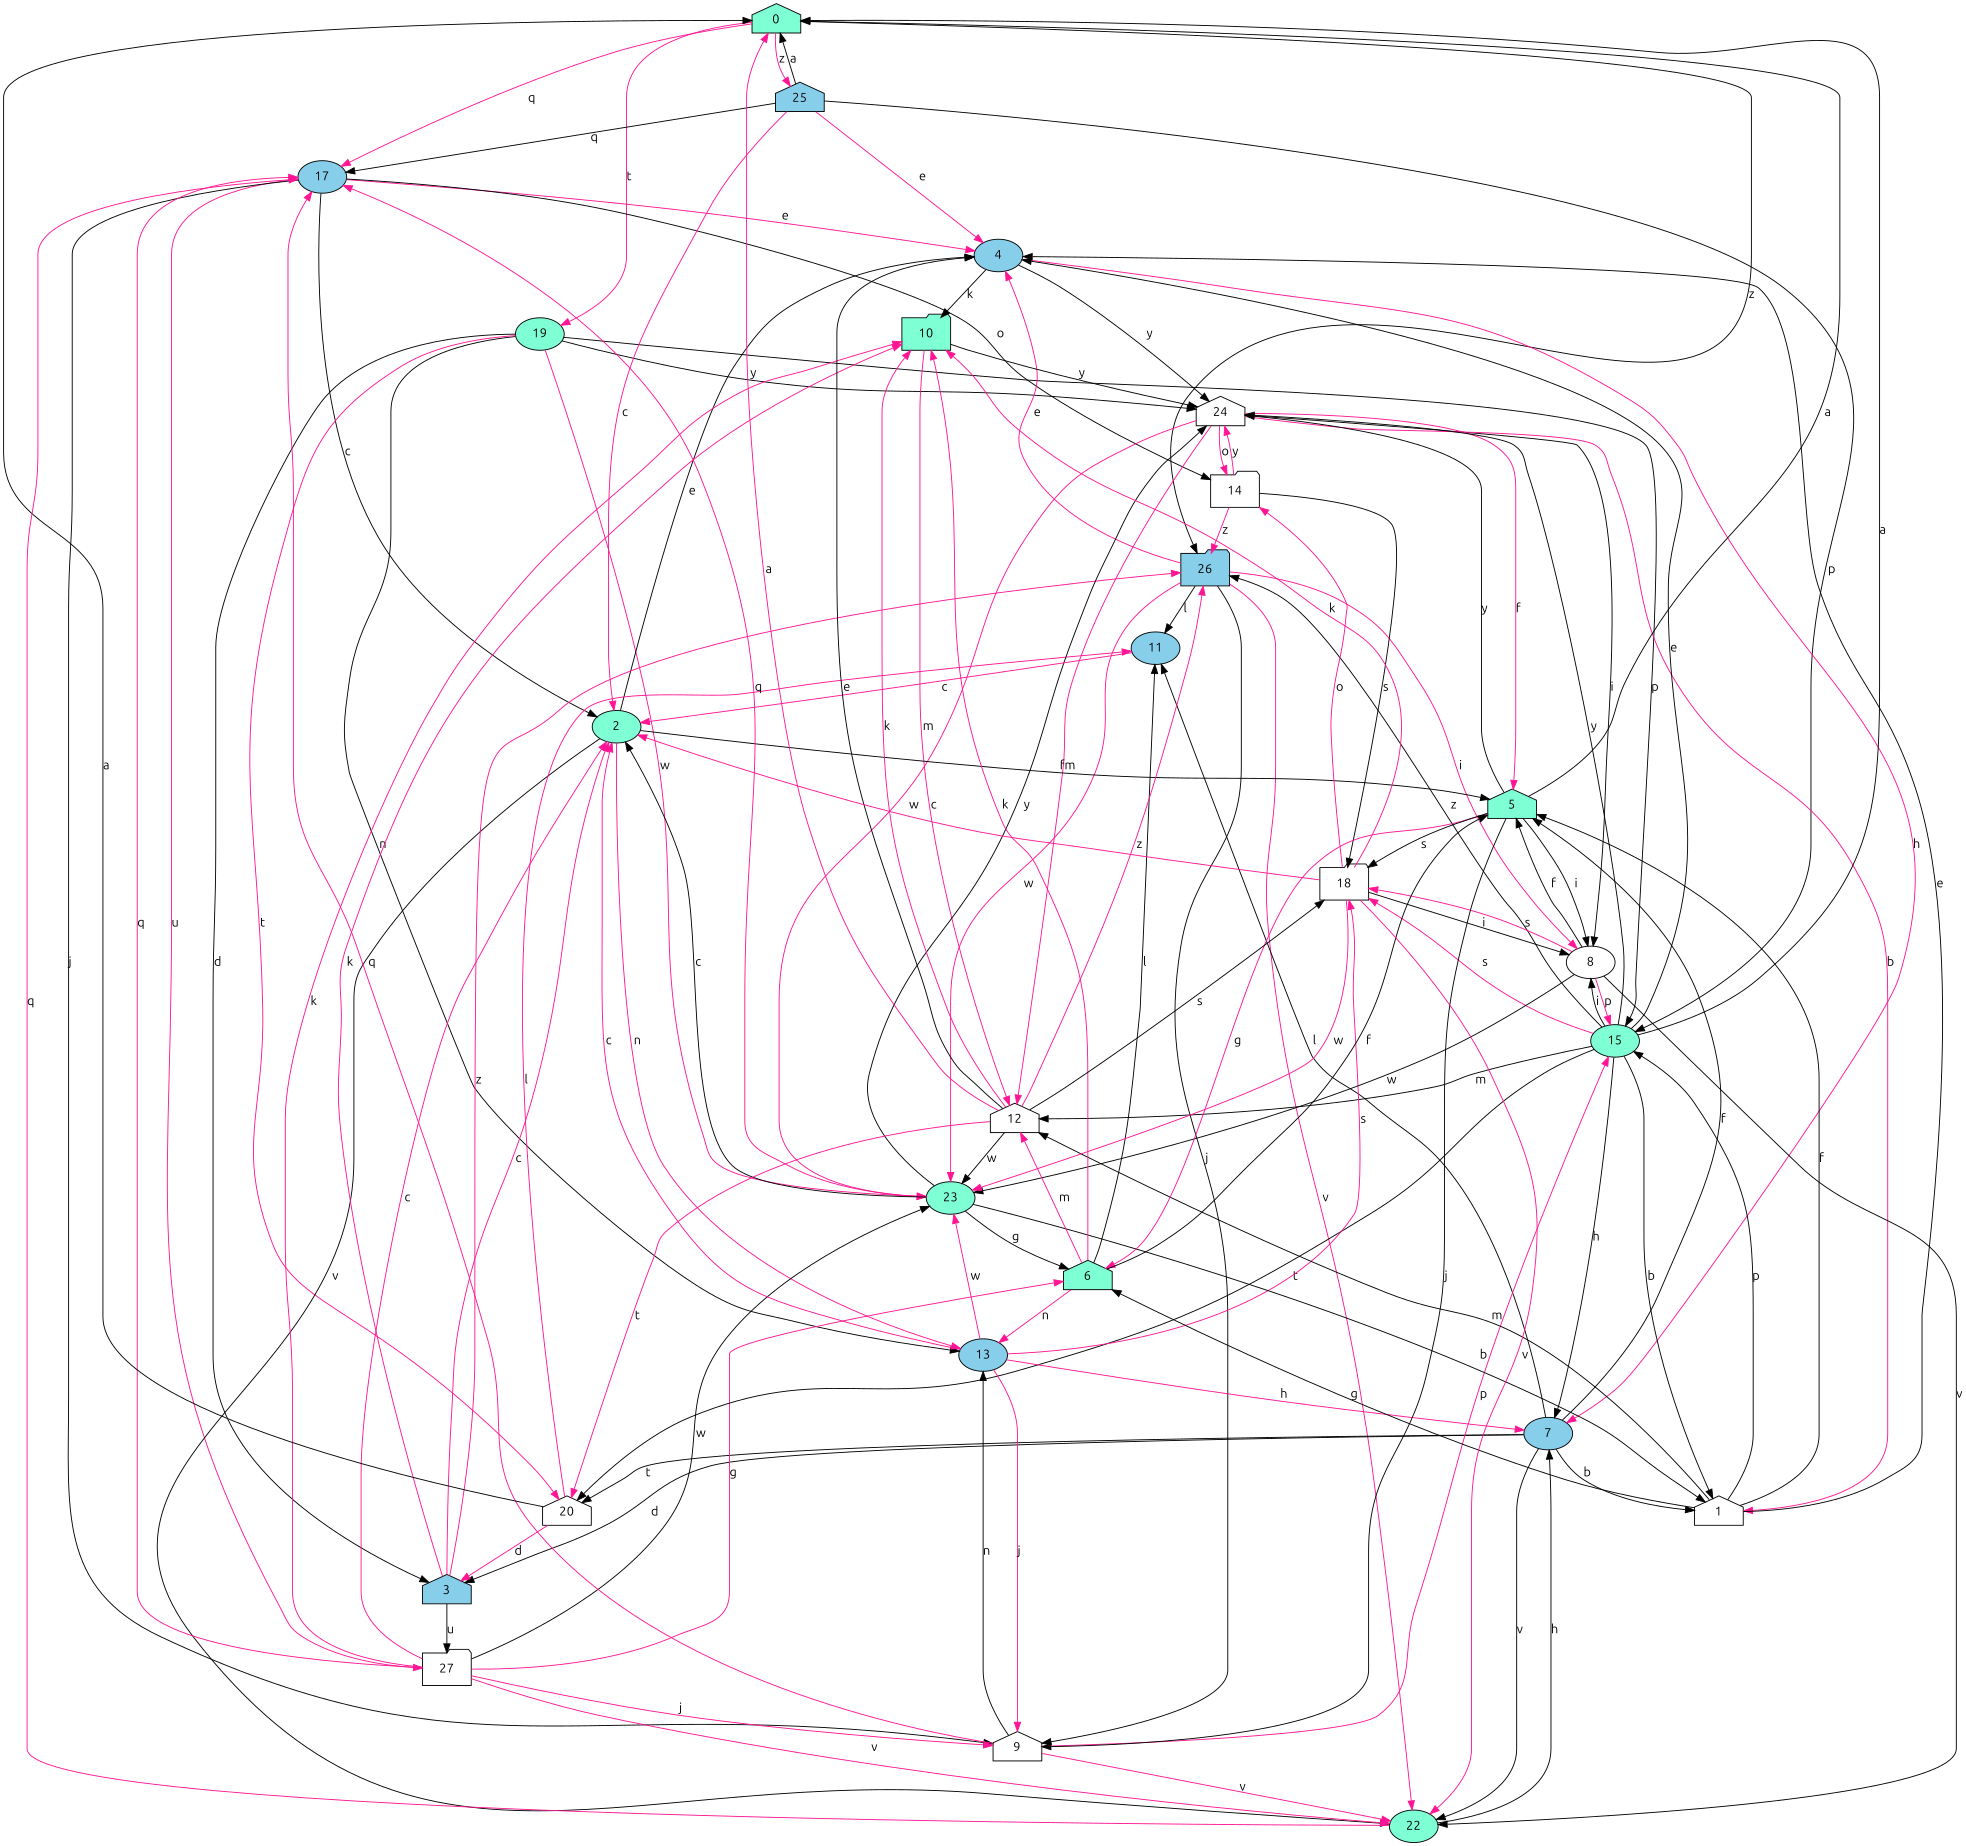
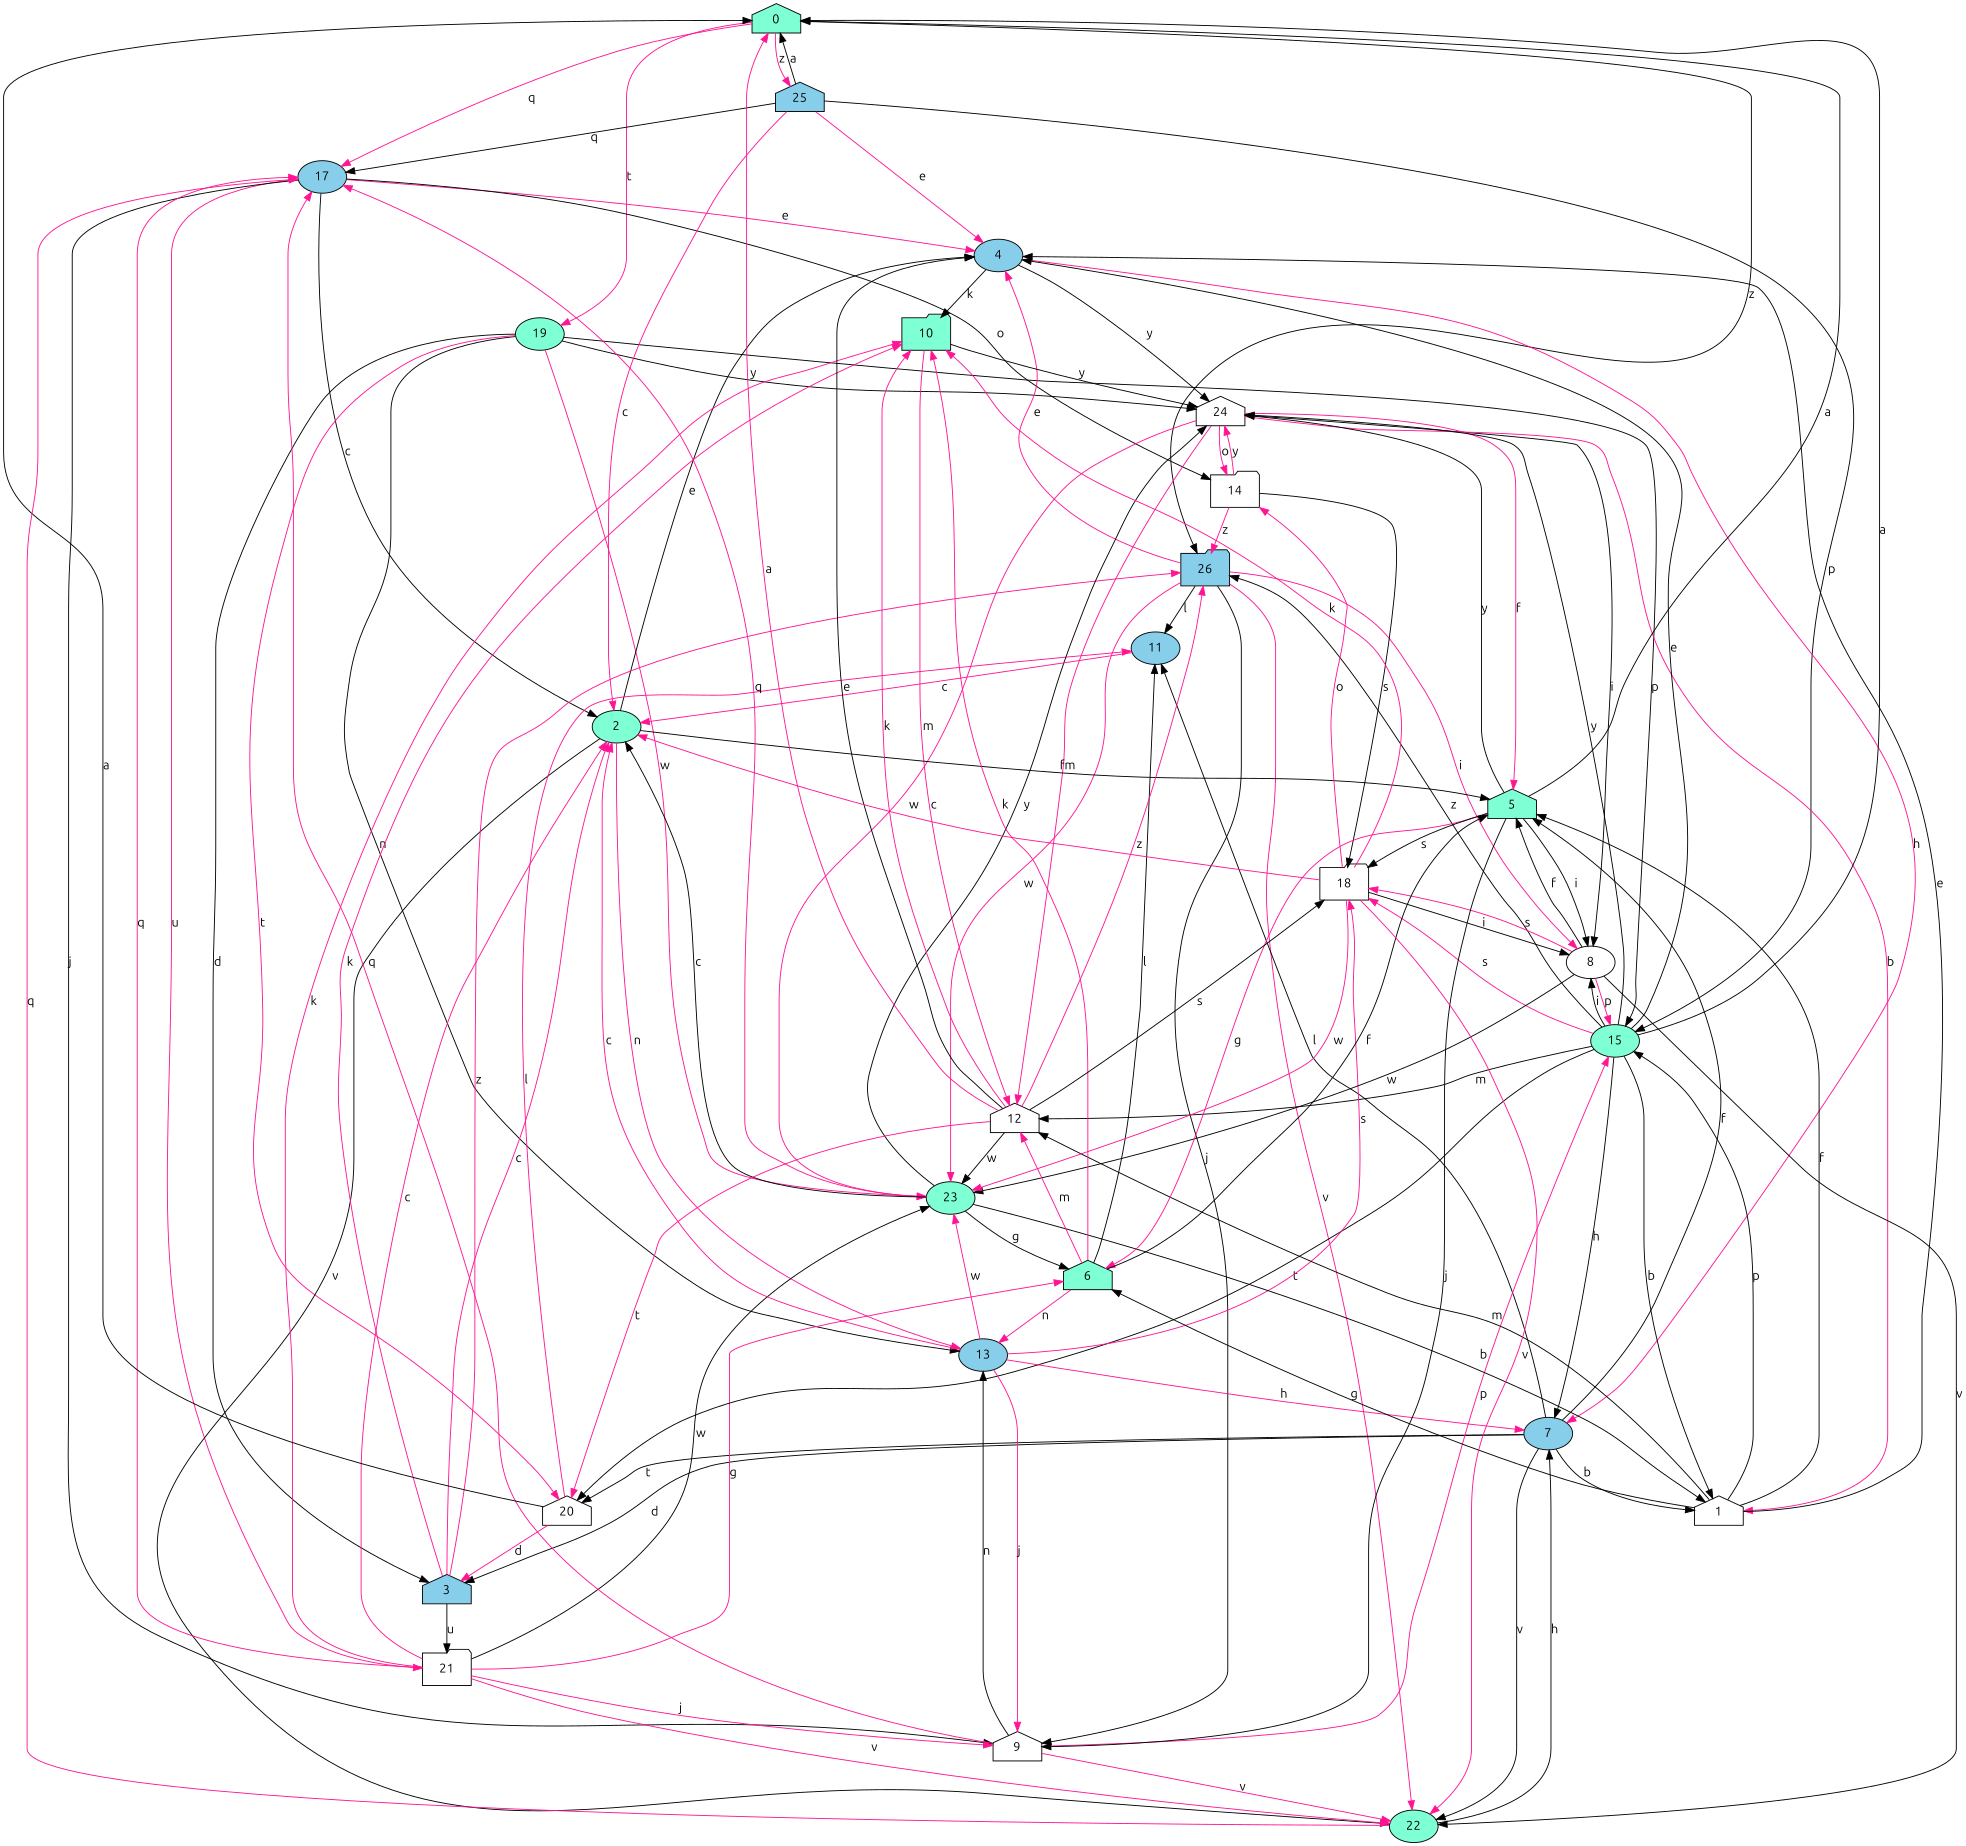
node "27": label "27" -> "21"
